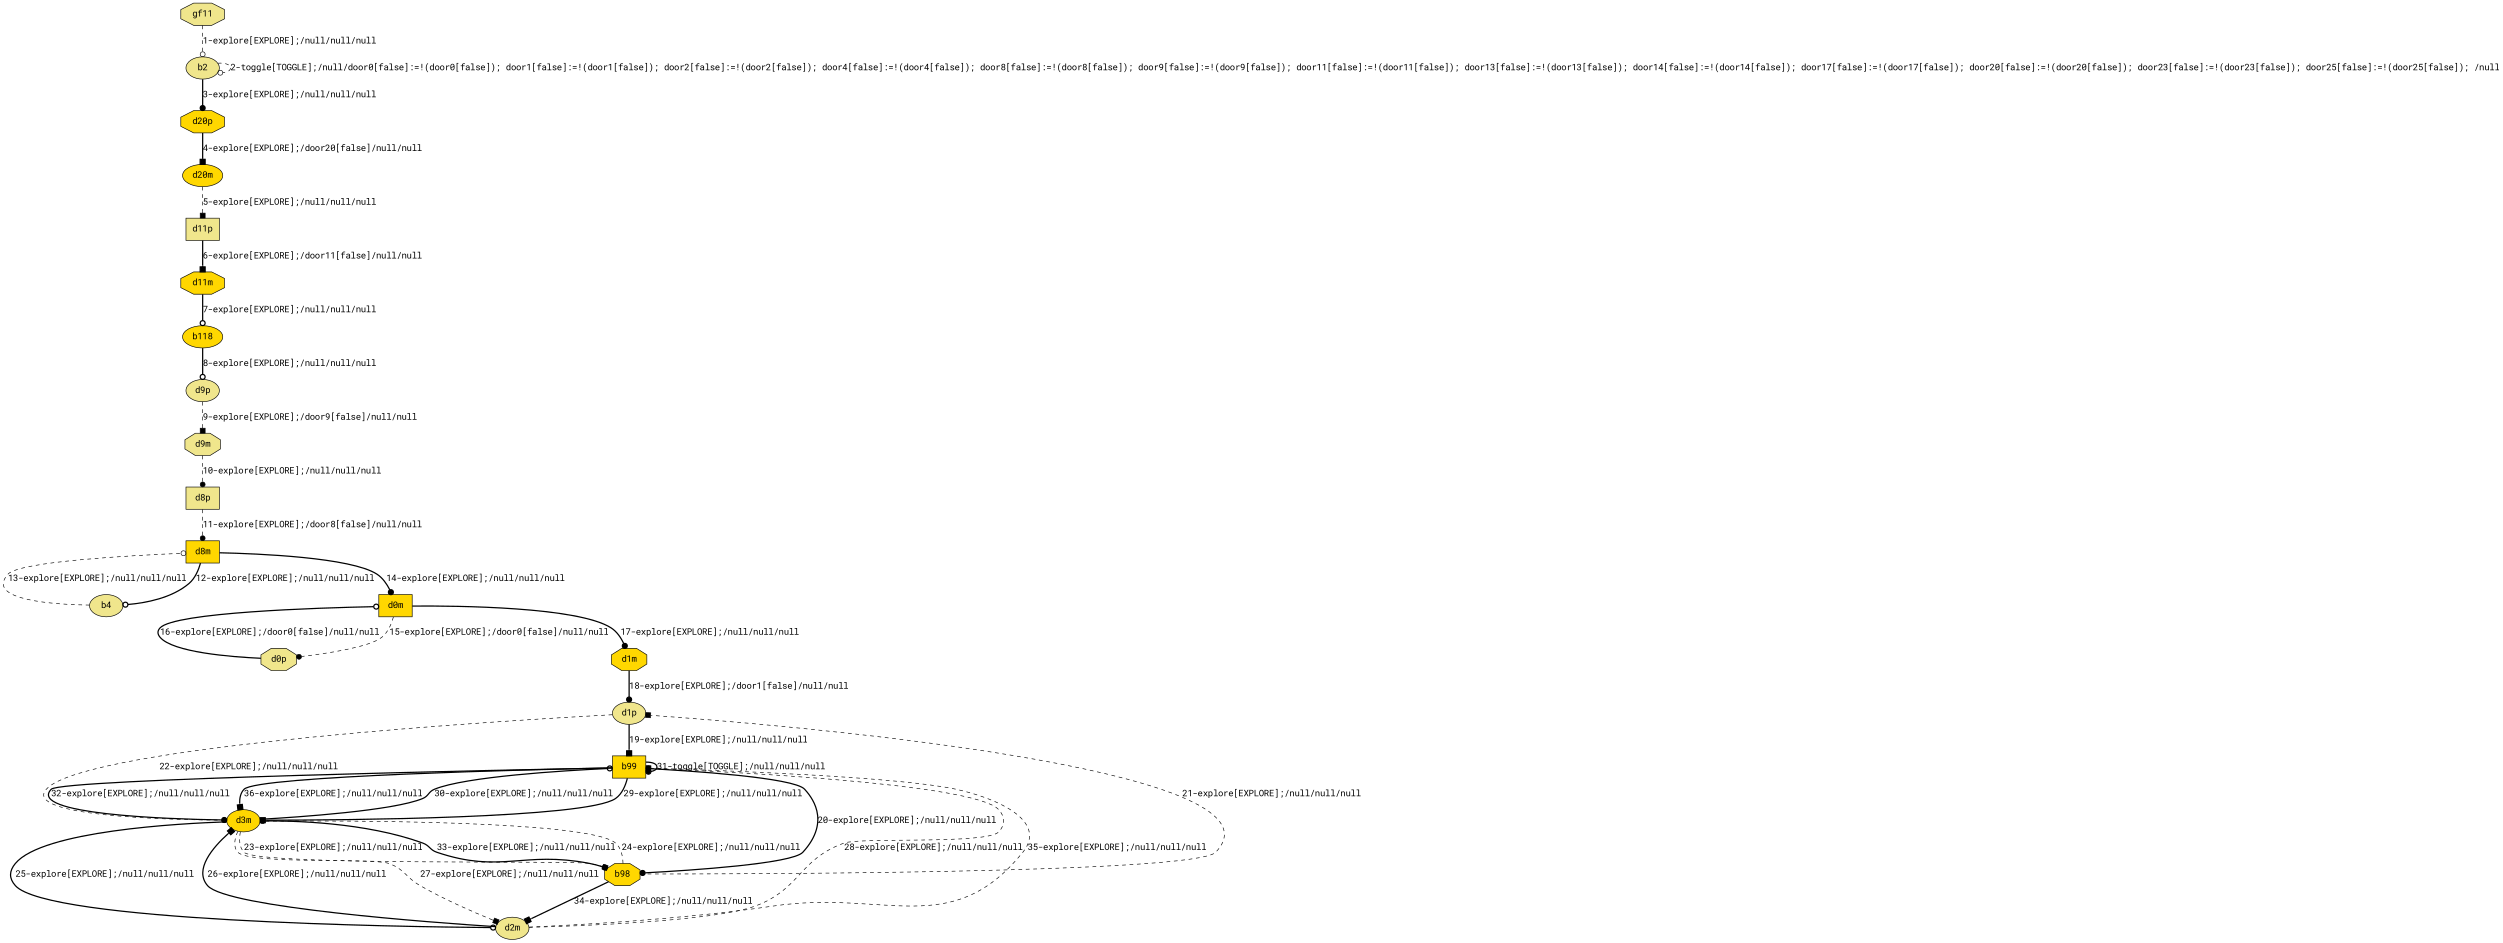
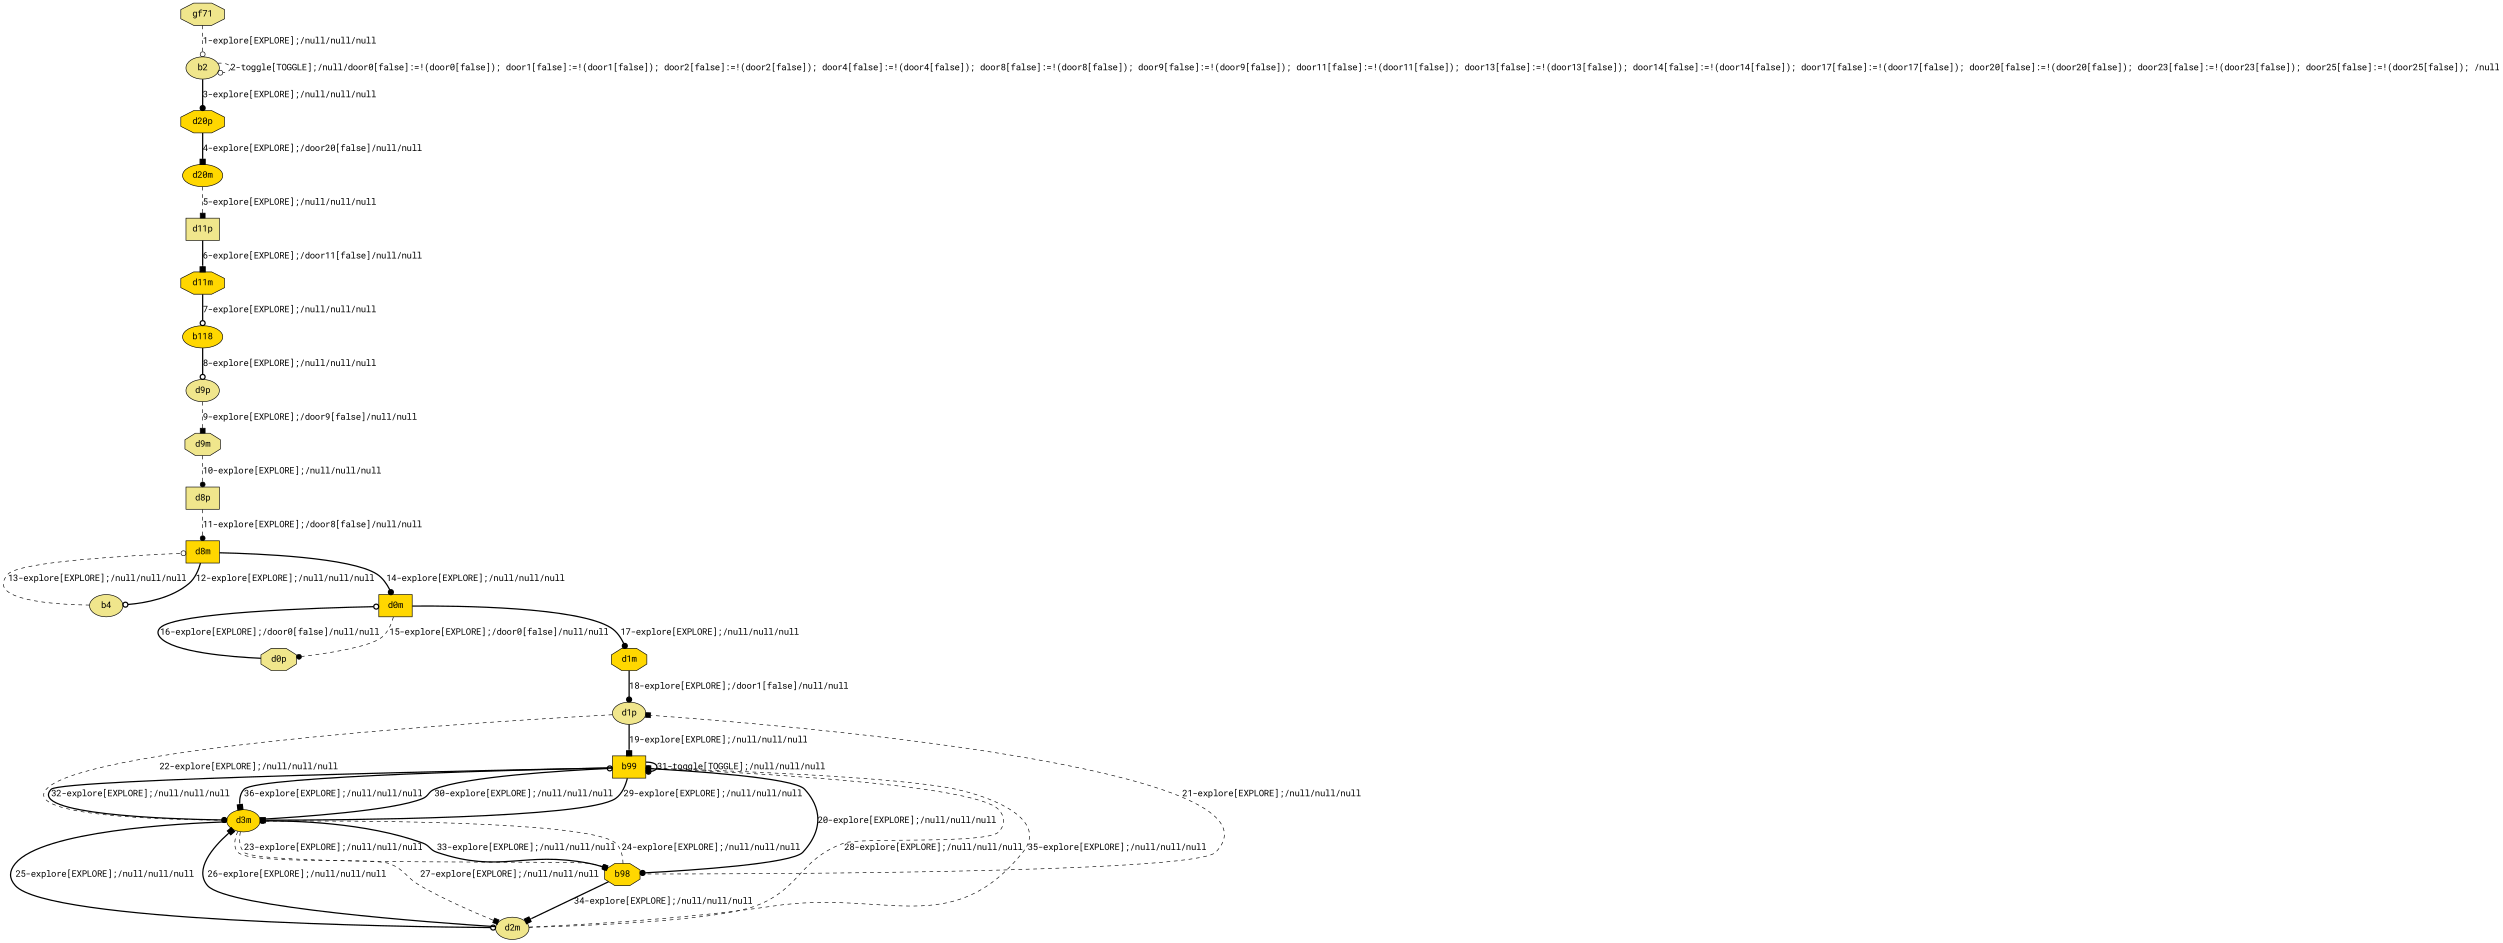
node "gf11": label "gf11" -> "gf71"
